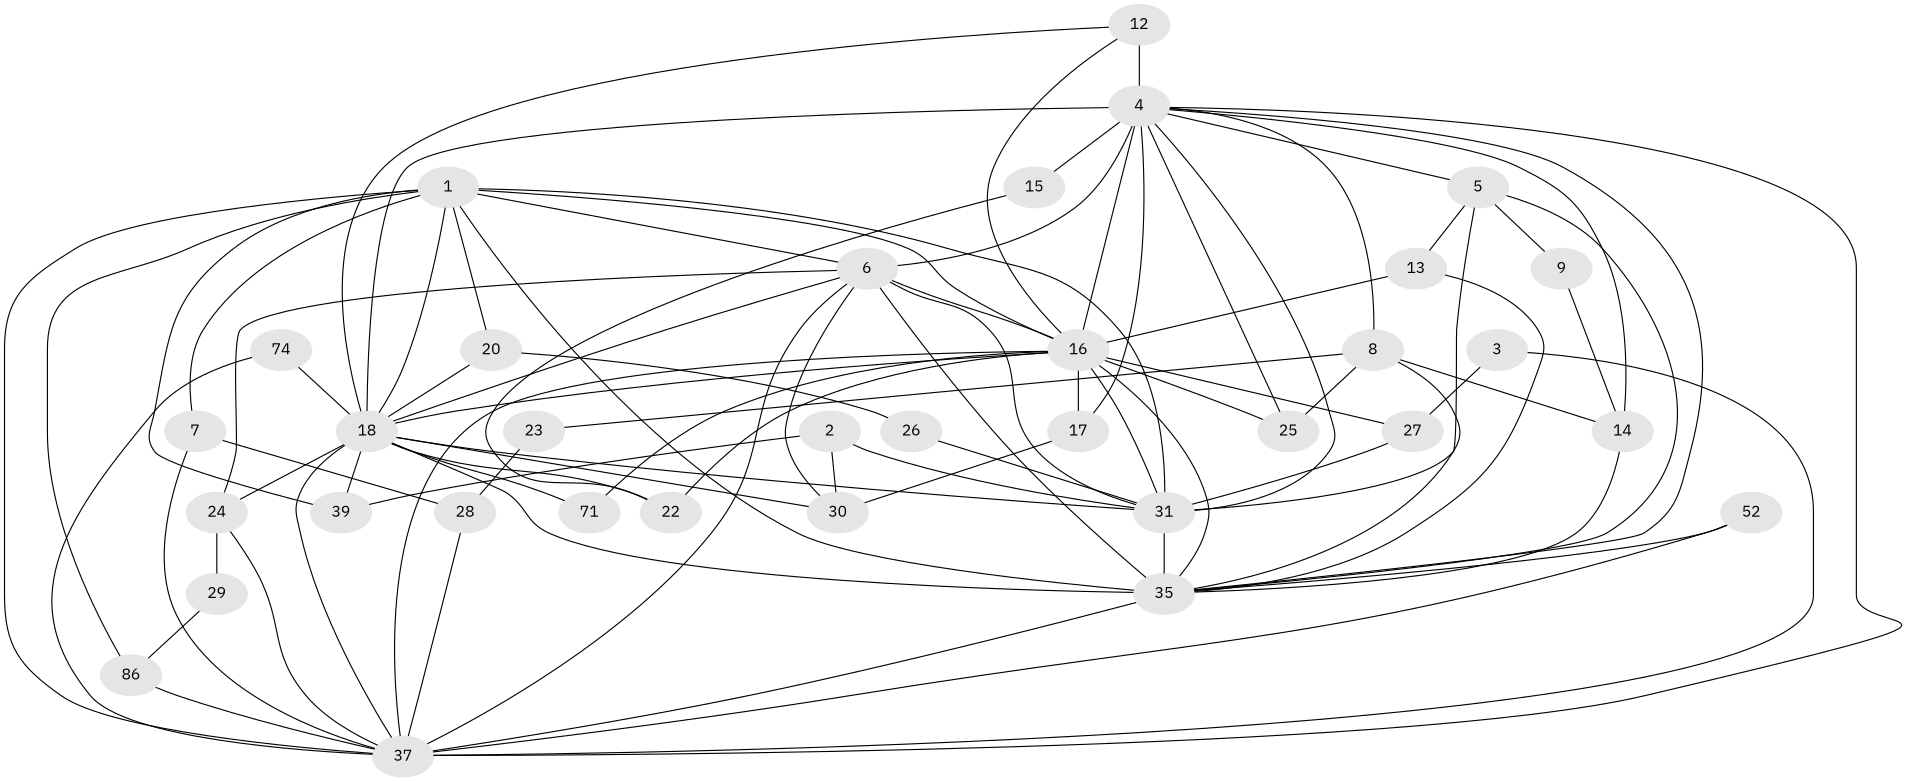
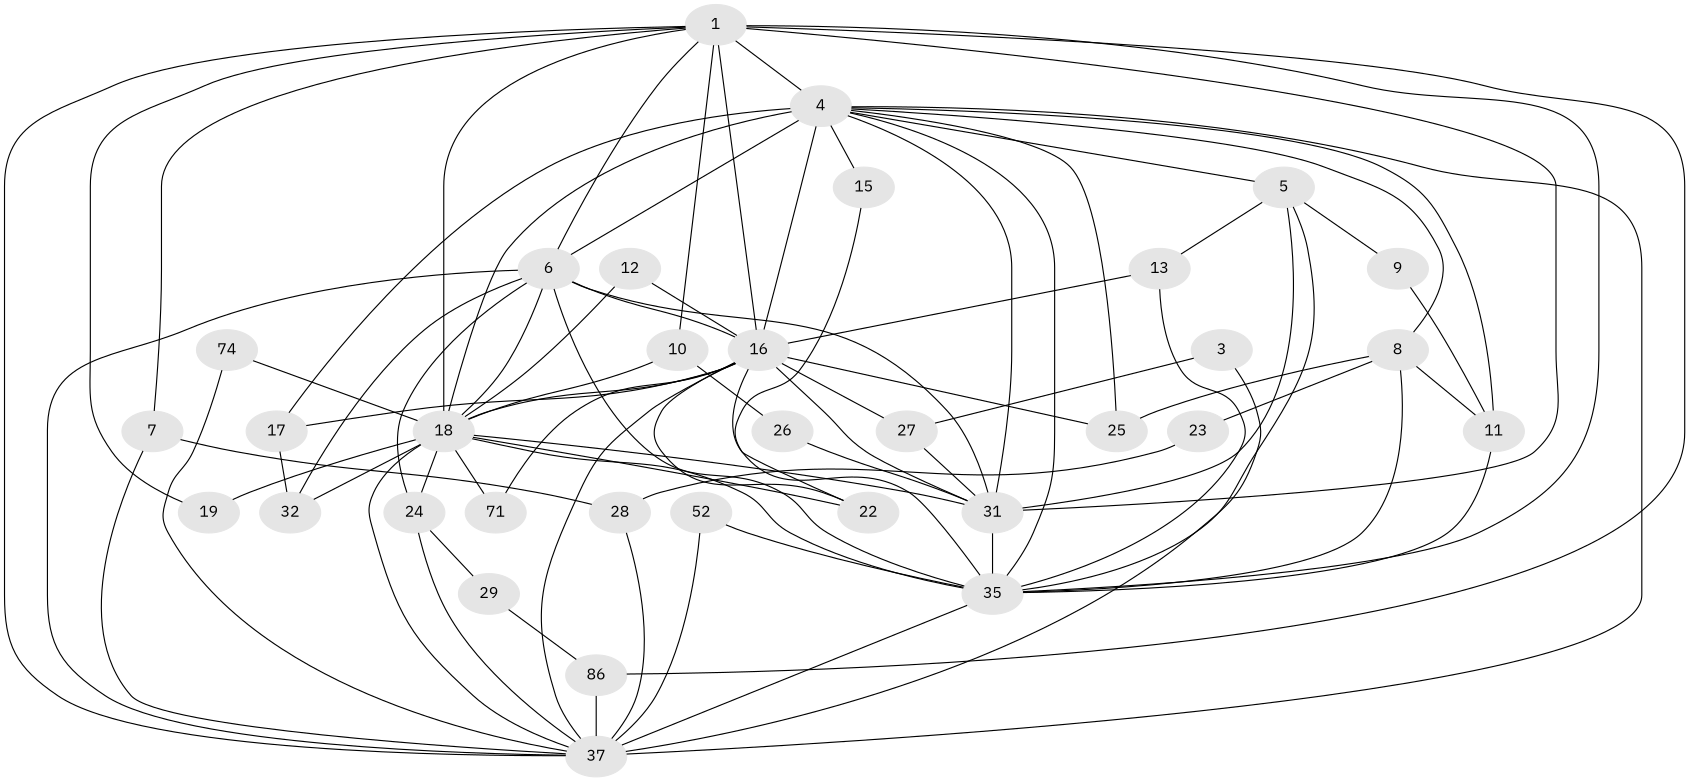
edge "12" -- "4": now "1" -- "4"
node "20": label "20" -> "10"
node "2": removed
node "14": label "14" -> "11"
node "39": label "39" -> "19"
node "30": label "30" -> "32"
